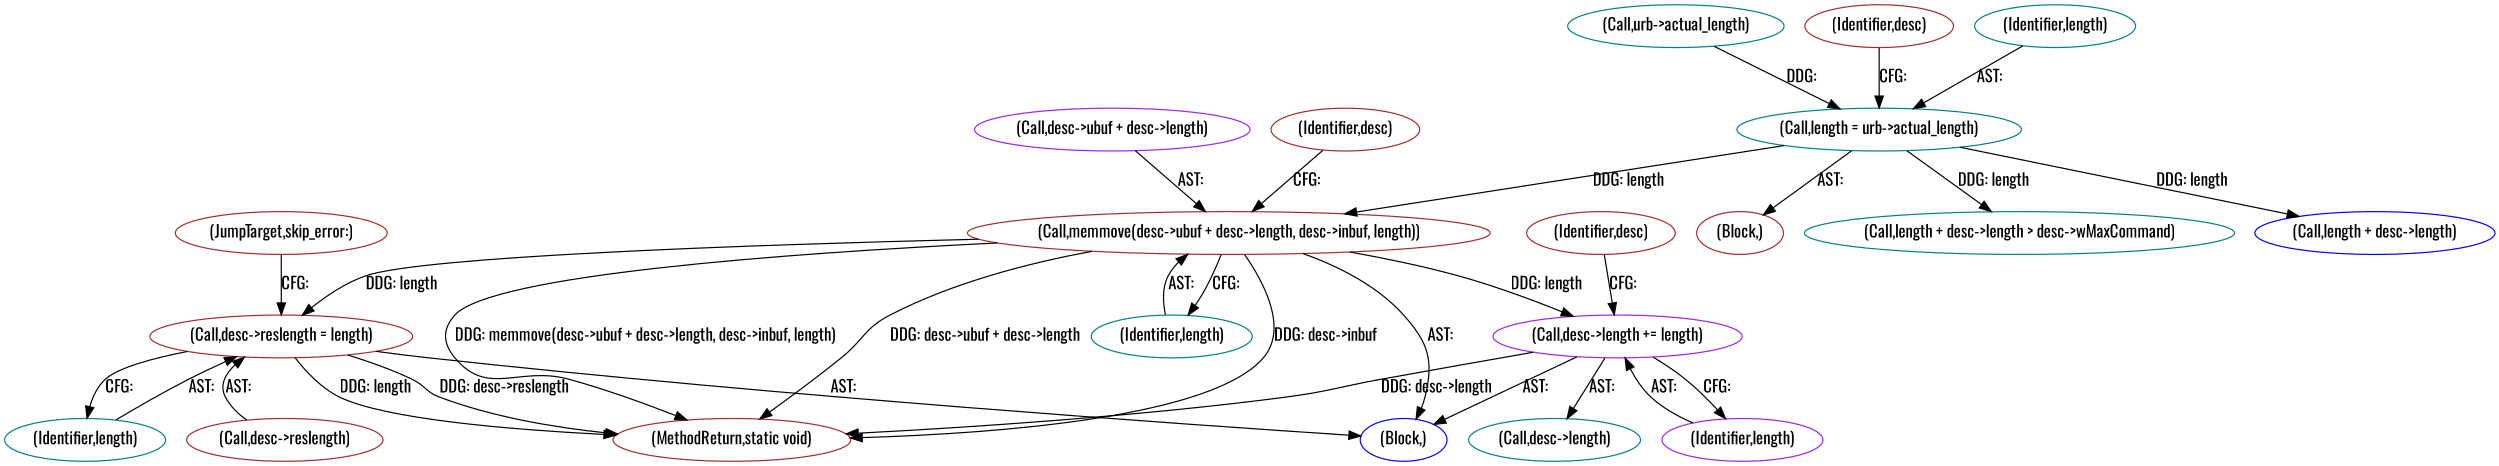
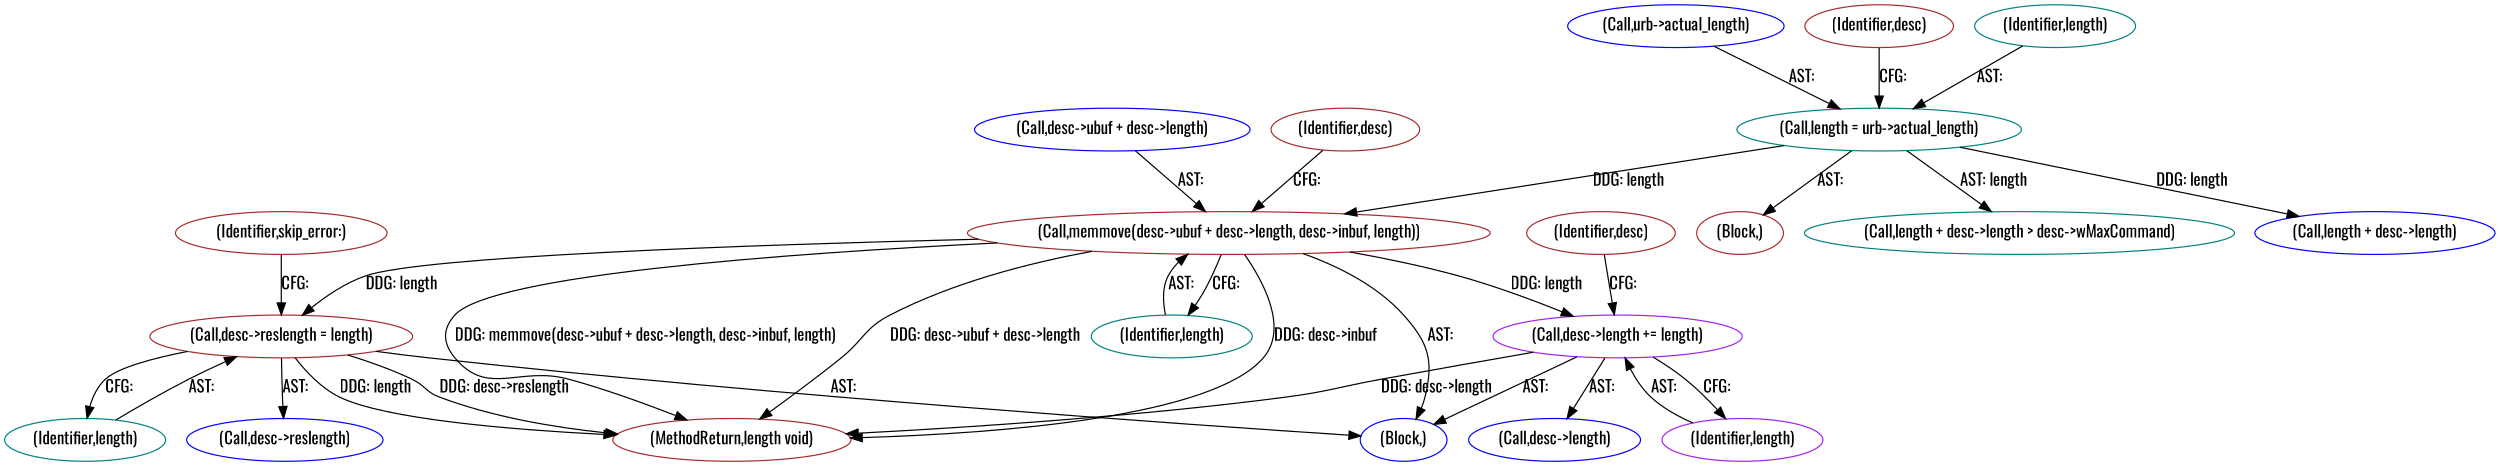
node "(Call,urb->actual_length)": color teal -> blue
edge "(Call,urb->actual_length)" -> "(Call,length = urb->actual_length)": label "DDG: " -> "AST: "
node "(Call,desc->ubuf + desc->length)": color purple -> blue
edge "(Call,length = urb->actual_length)" -> "(Call,length + desc->length > desc->wMaxCommand)": label "DDG: length" -> "AST: length"
node "(JumpTarget,skip_error:)": label "(JumpTarget,skip_error:)" -> "(Identifier,skip_error:)"
edge "(Call,desc->reslength)" -> "(Call,desc->reslength = length)": reversed
node "(Call,desc->reslength)": color brown -> blue
node "(MethodReturn,static void)": label "(MethodReturn,static void)" -> "(MethodReturn,length void)"
node "(Call,desc->length)": color teal -> blue
